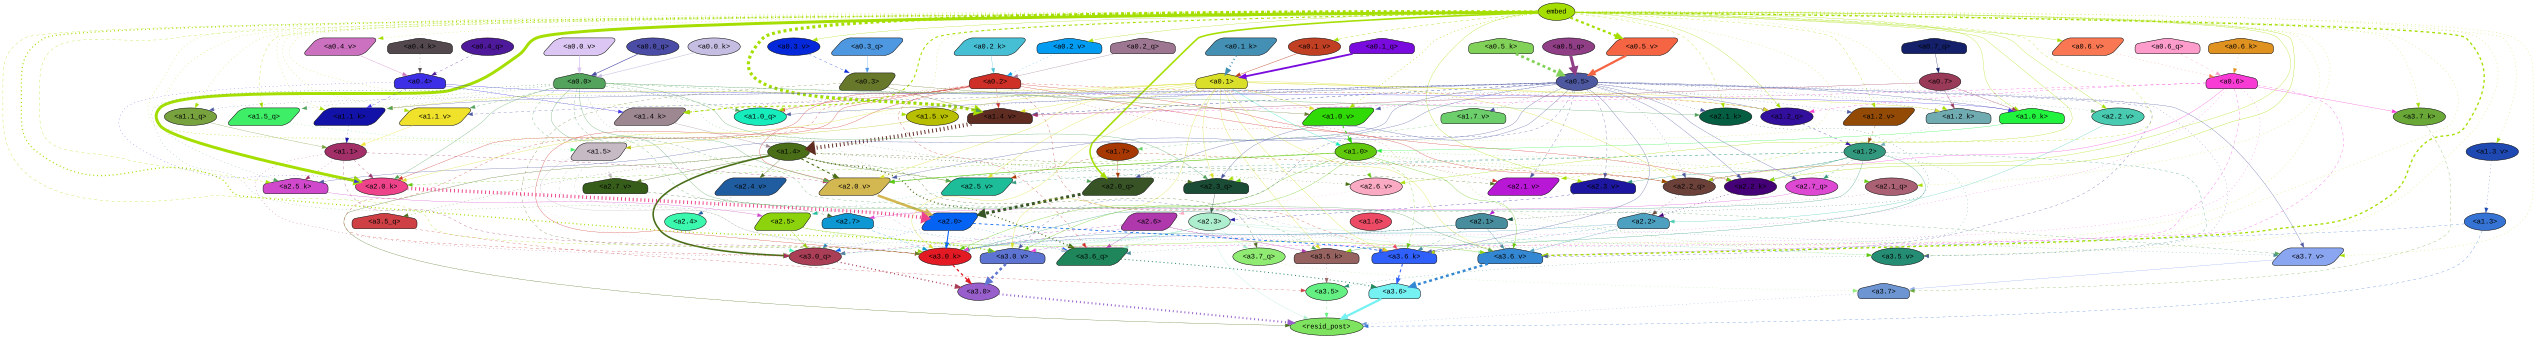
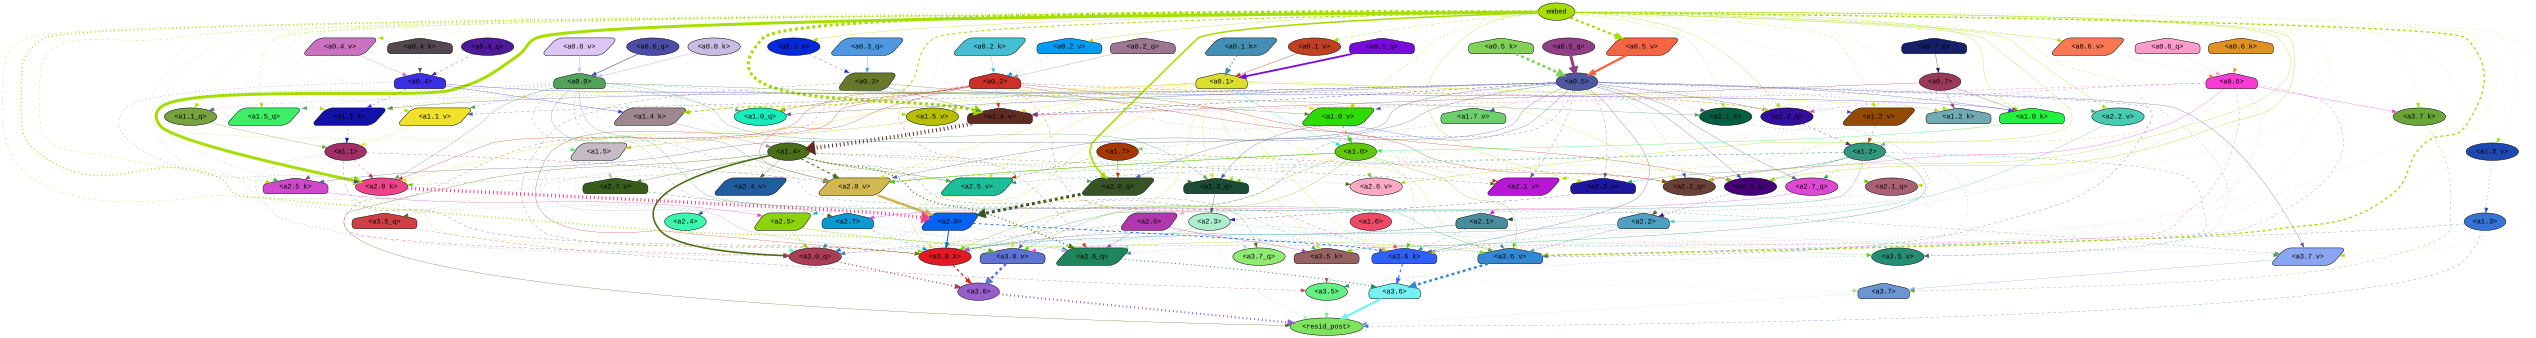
edge "<a2.1>" -> "<a3.6_v>": style solid -> dotted
